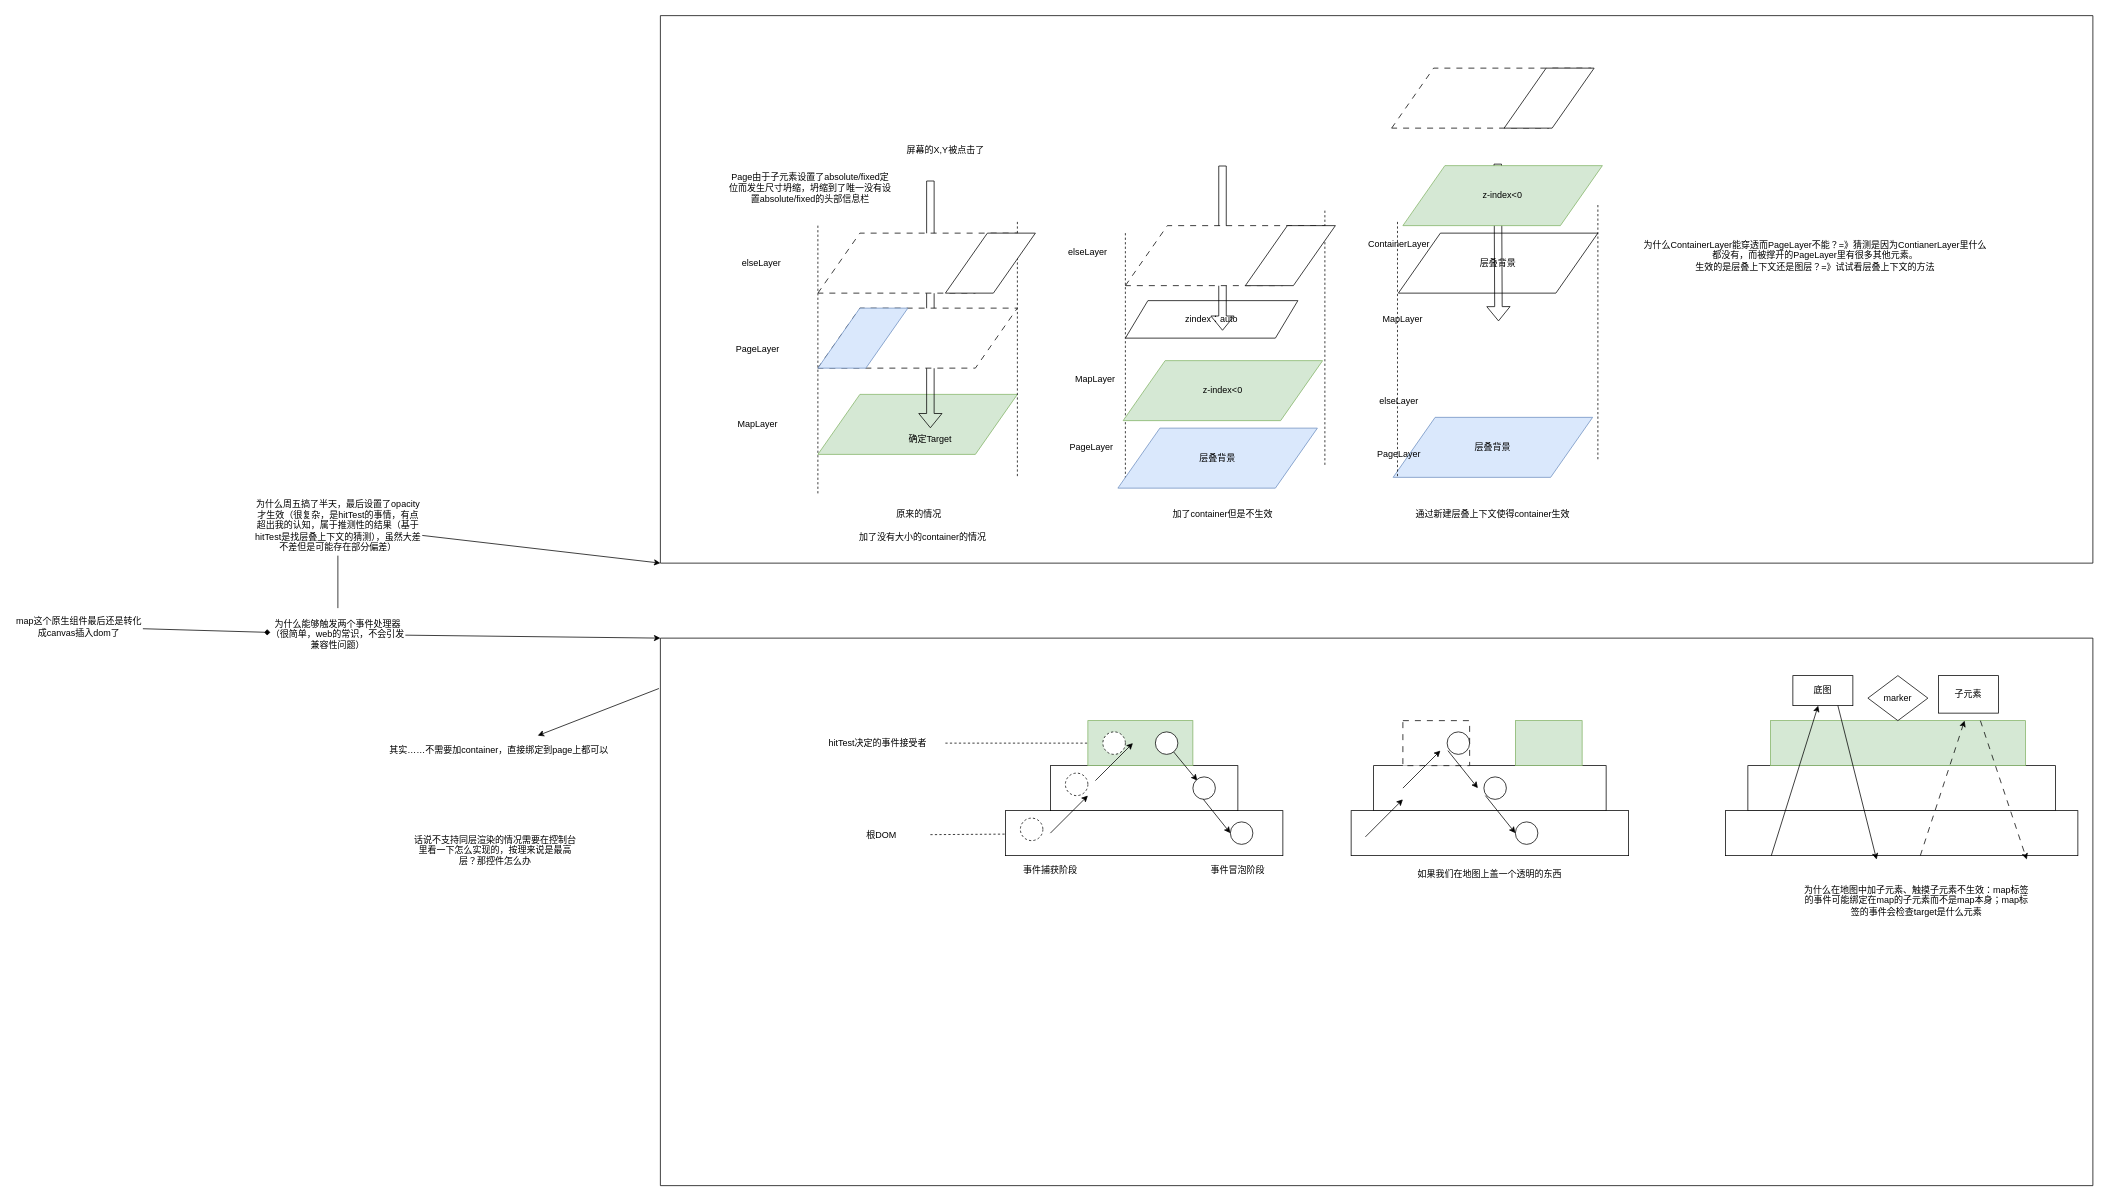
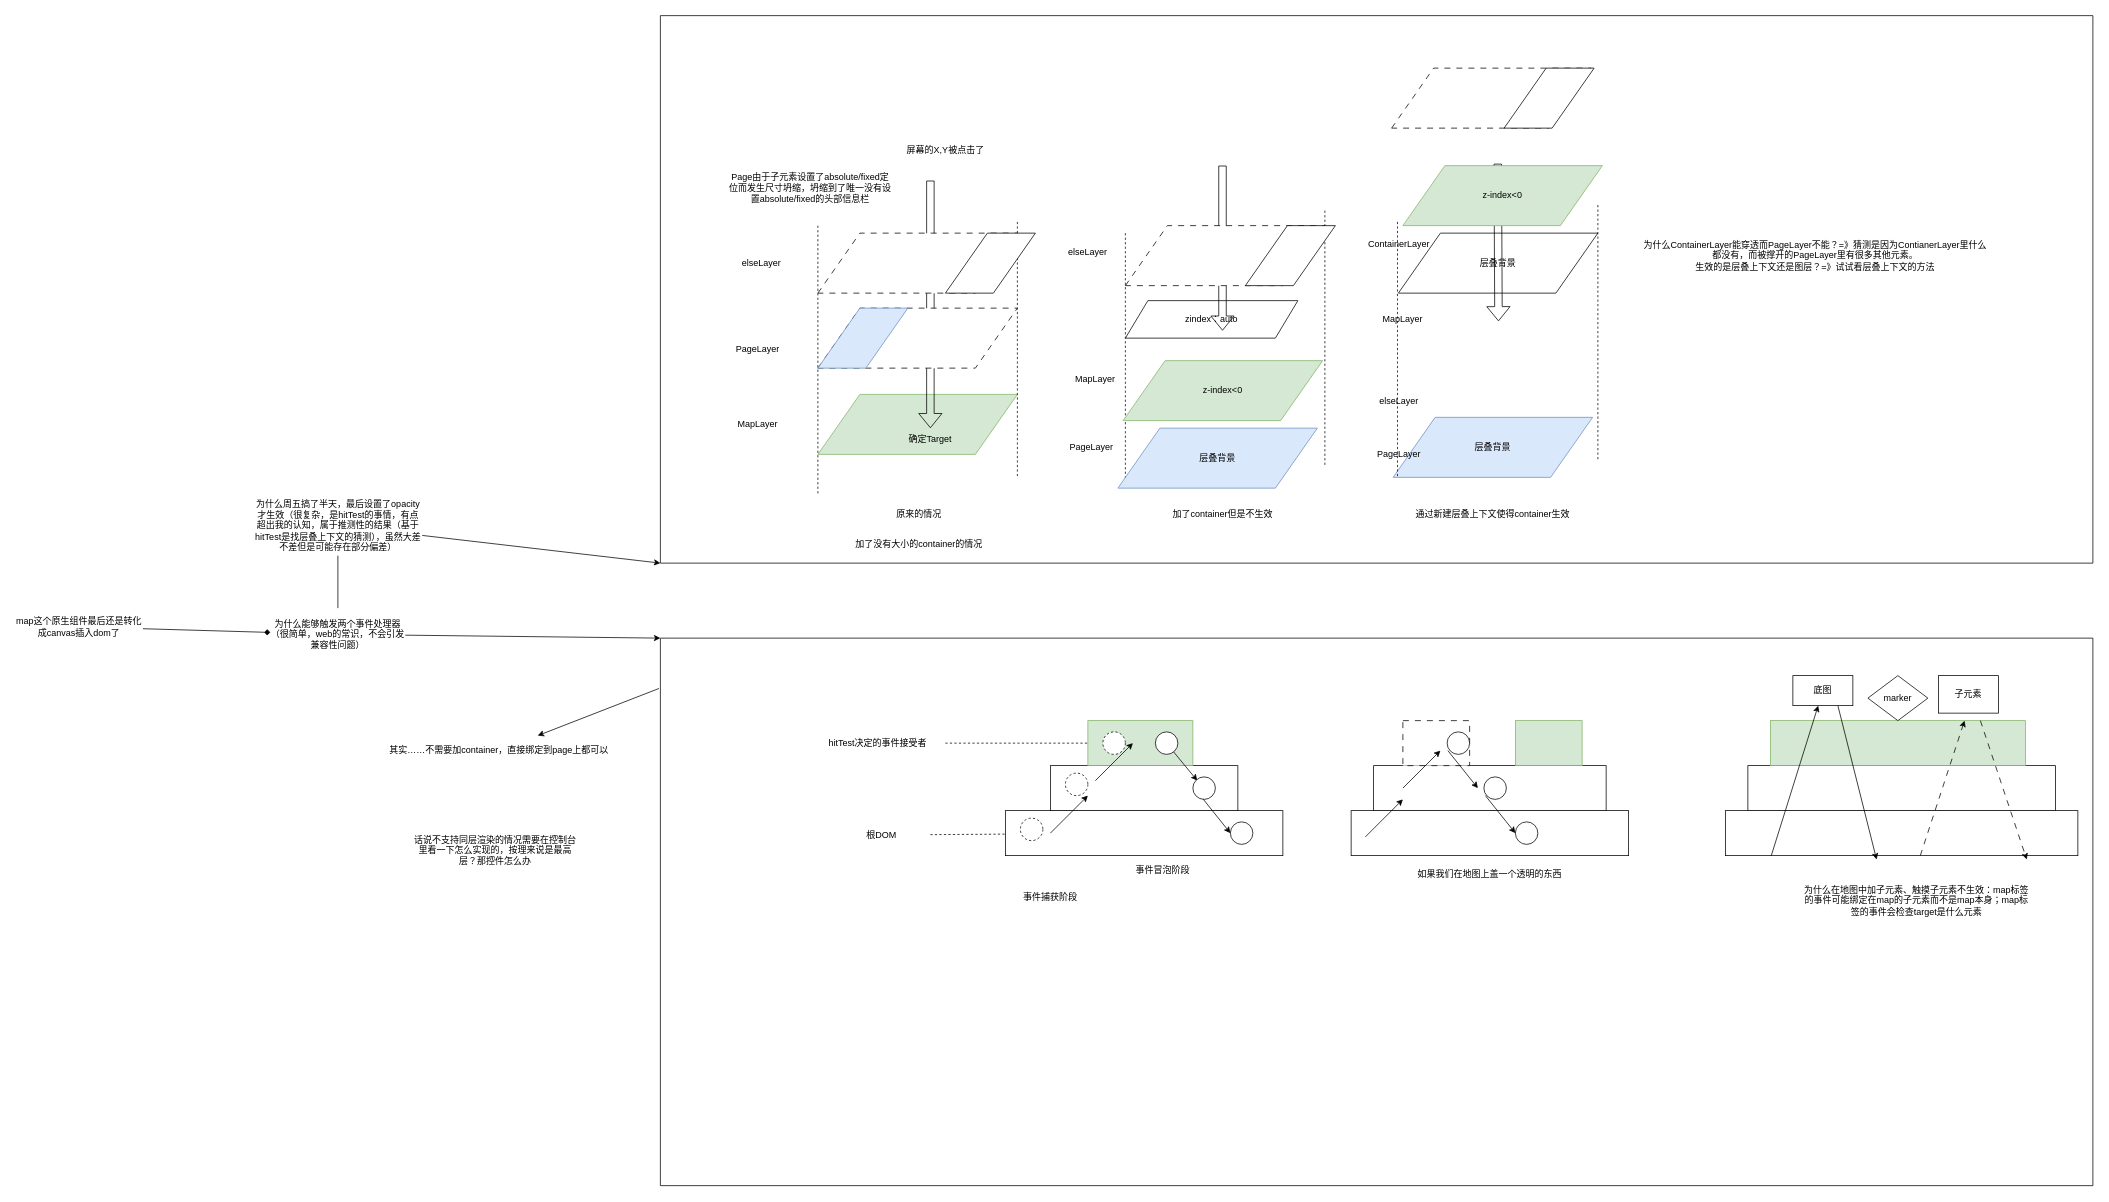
node "加了没有大小的container的情况": moved (923, 537) -> (919, 544)
node "事件捕获阶段": moved (1050, 870) -> (1050, 897)
node "事件冒泡阶段": moved (1238, 870) -> (1163, 870)
